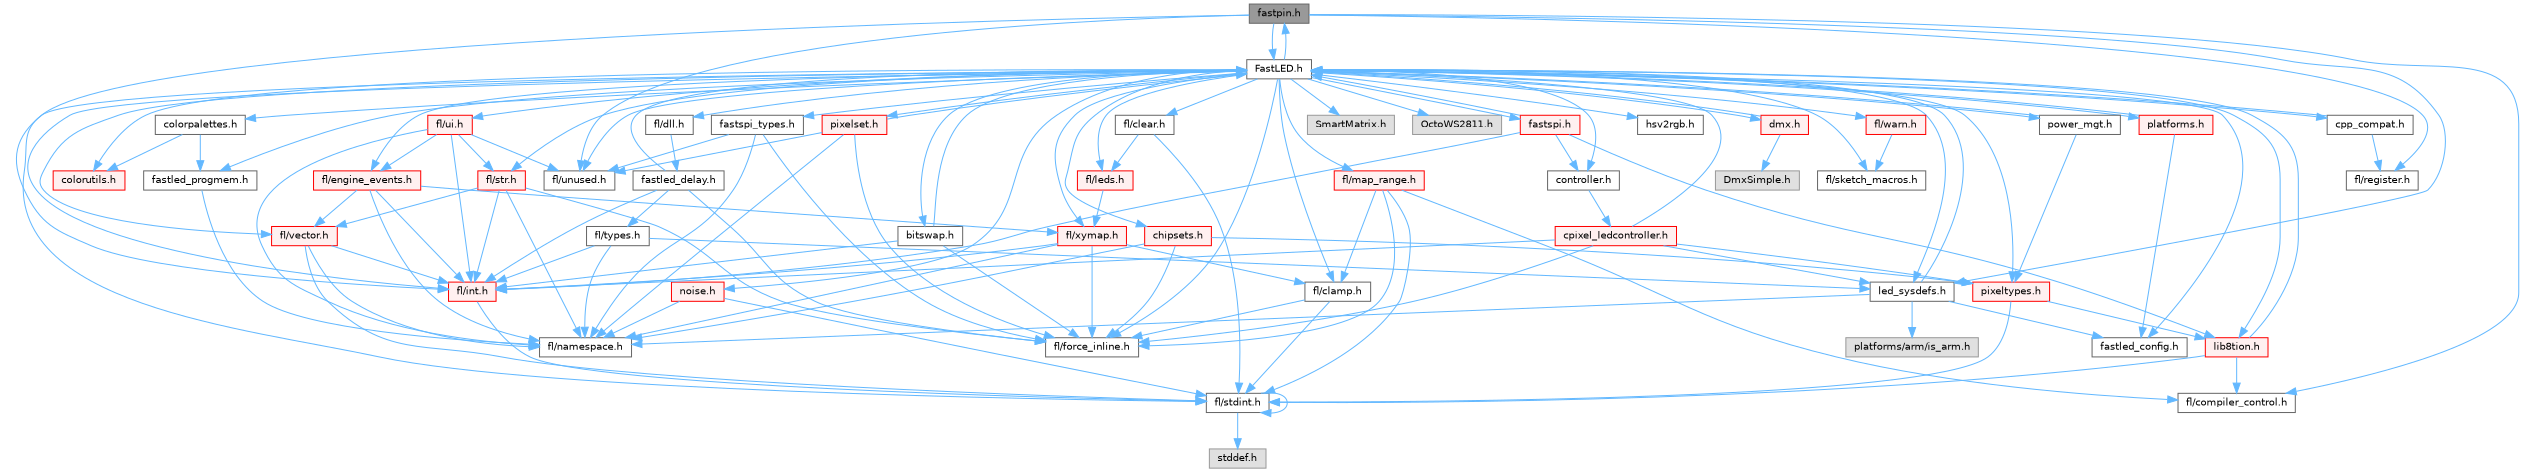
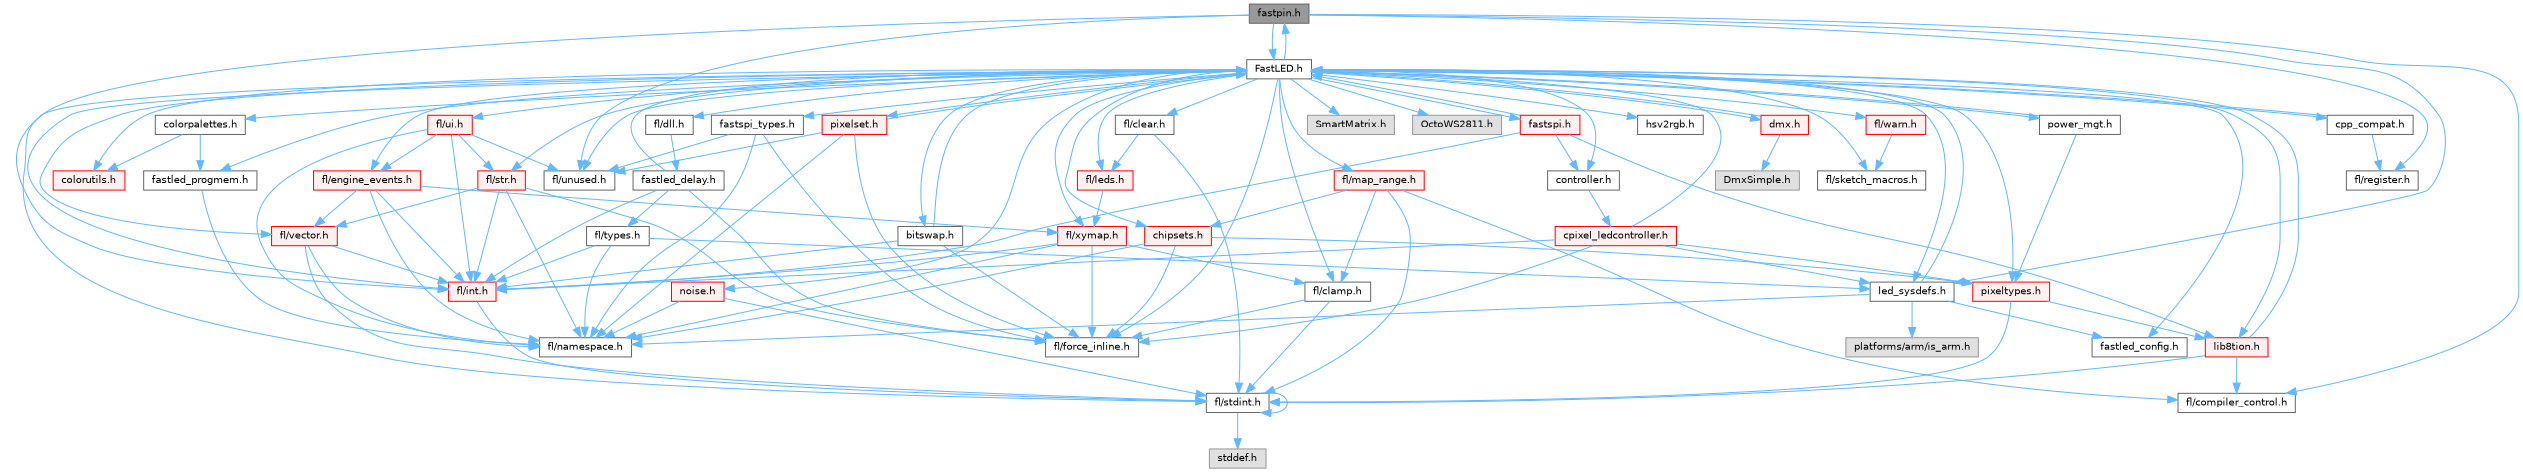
node "platforms.h": removed
edge "fl/map_range.h" -> "fl/force_inline.h": now "fl/map_range.h" -> "chipsets.h"
